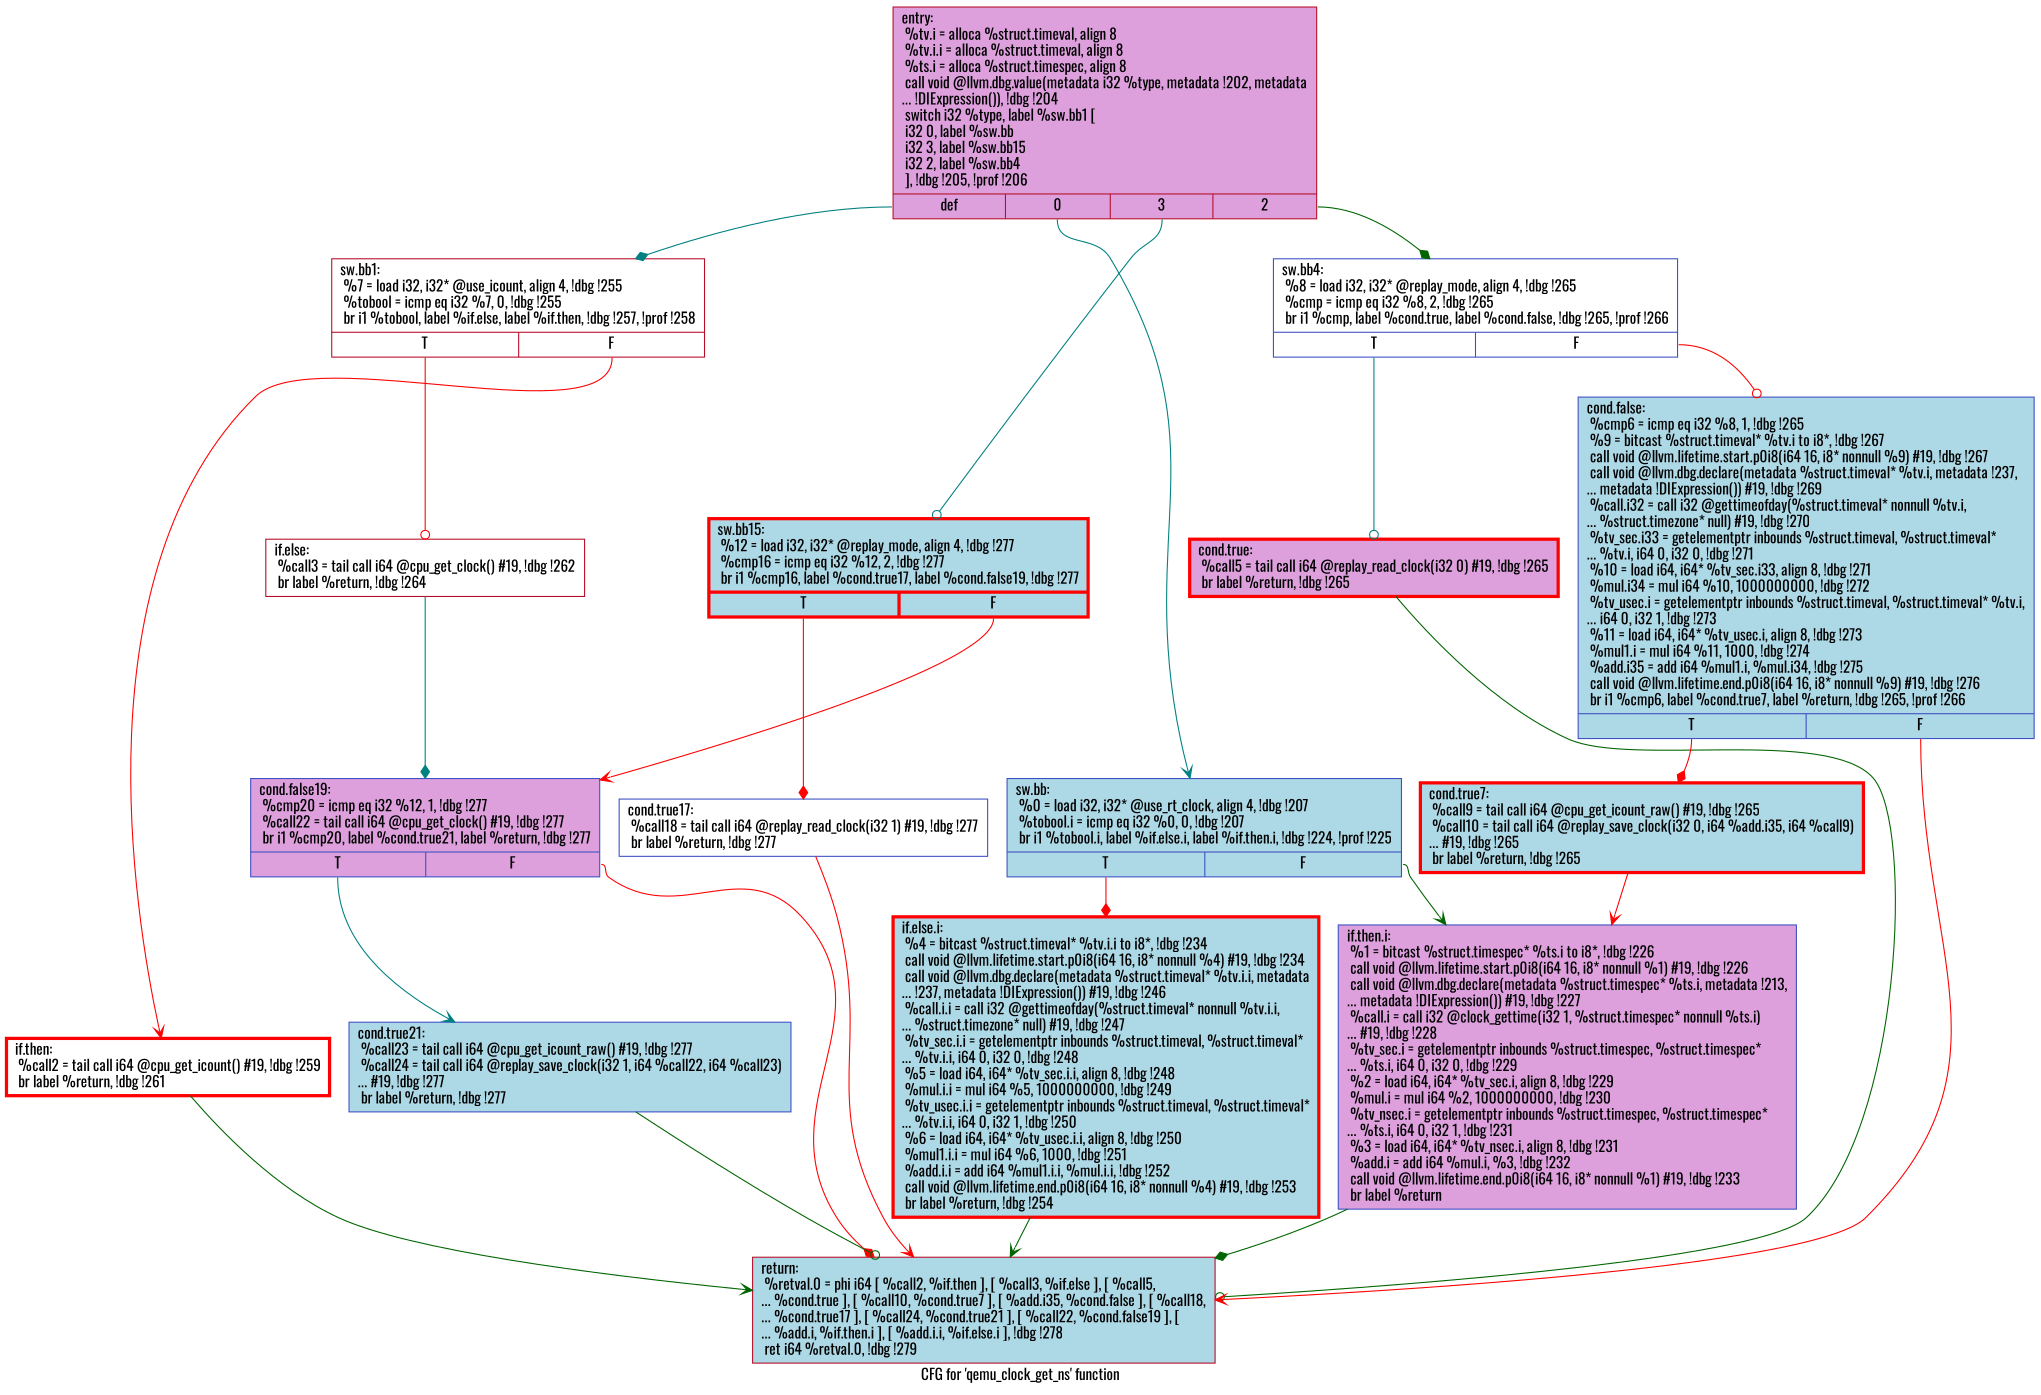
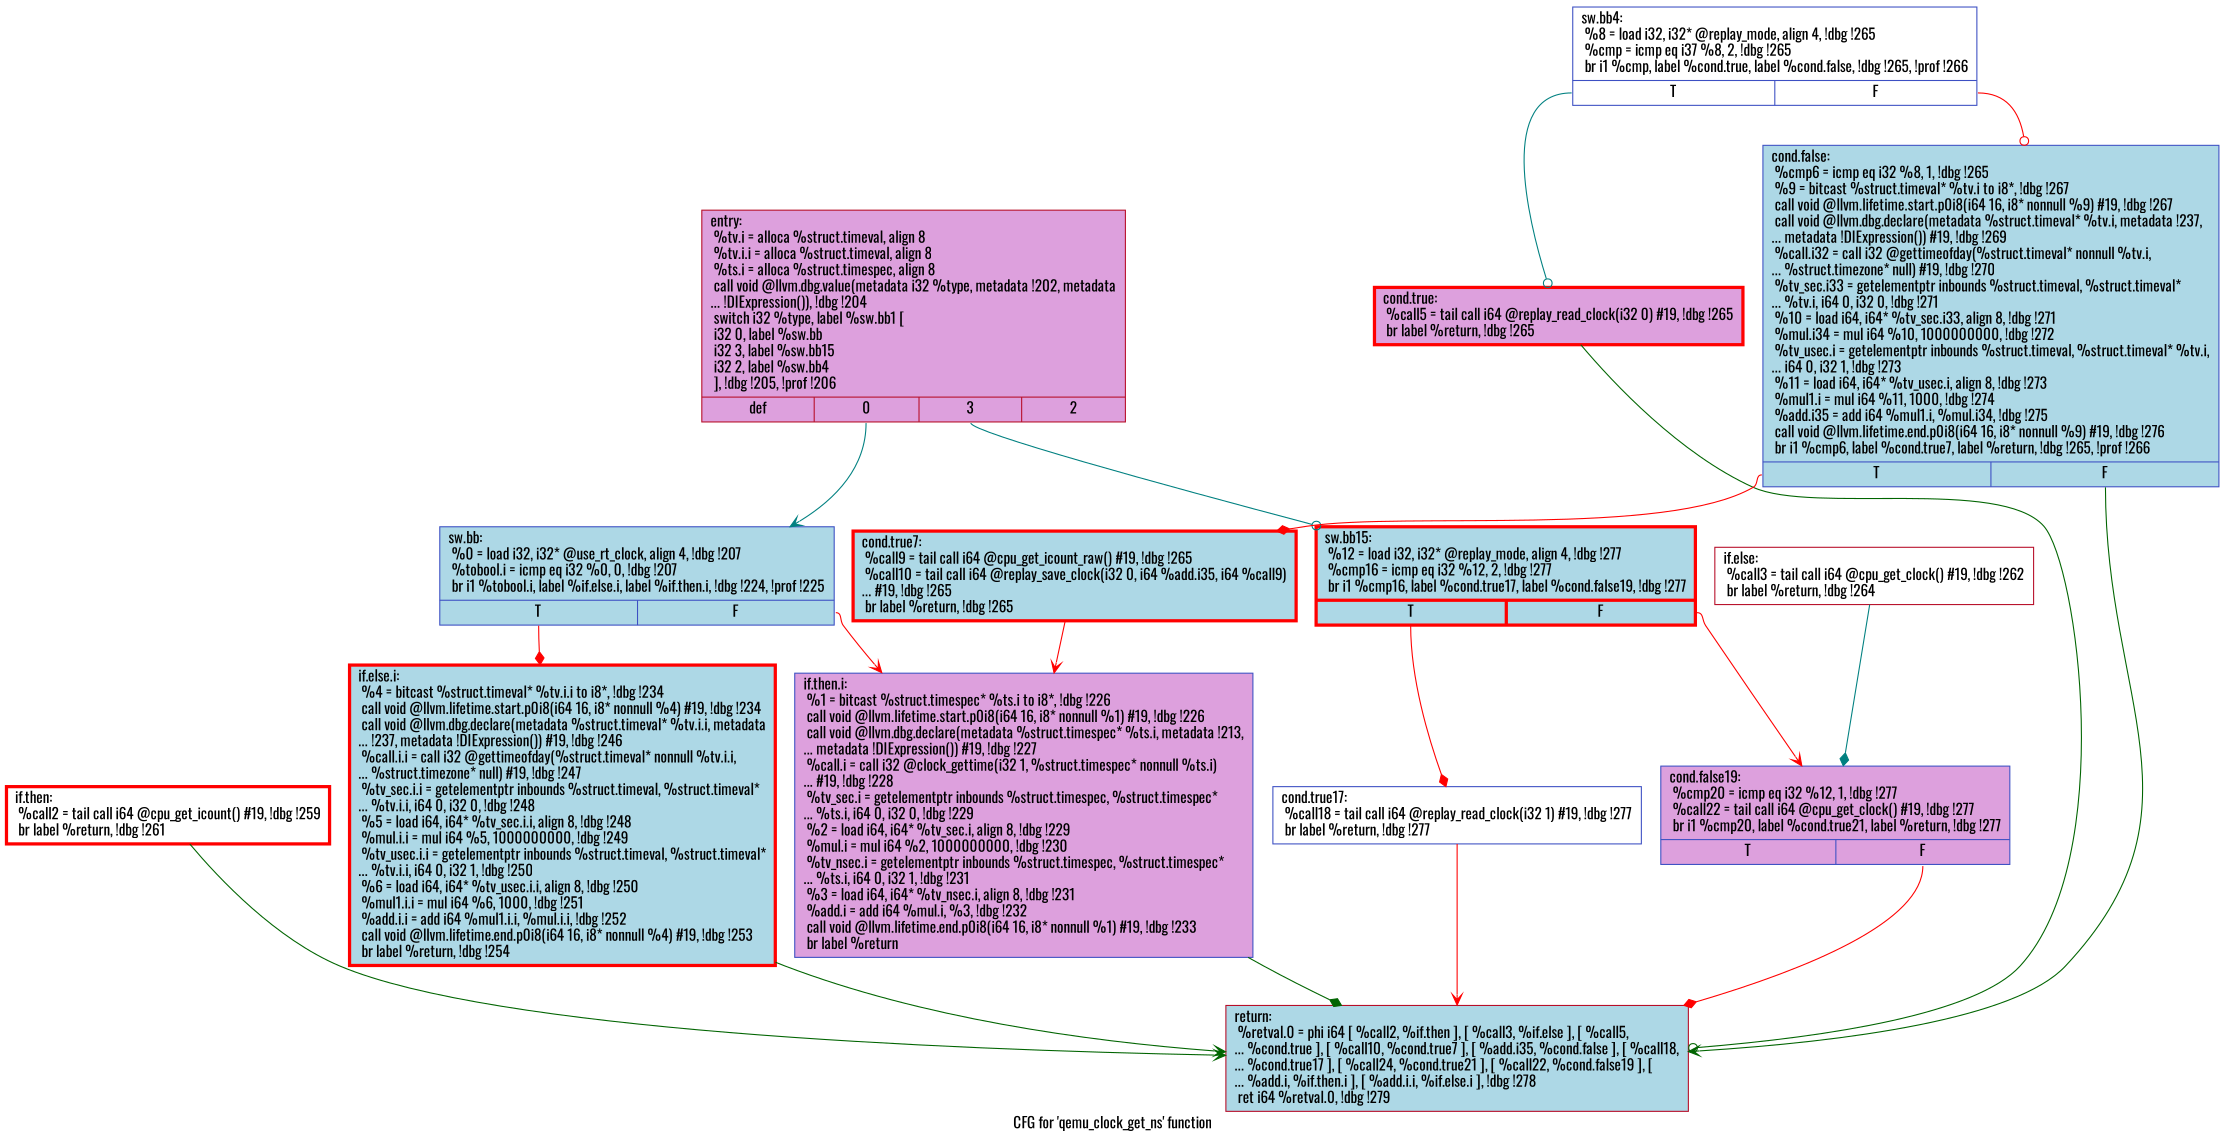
edge "entry:" -> "sw.bb4:": removed
node "sw.bb4:": text "%cmp = icmp eq i32 %8, 2, !dbg !265" -> "%cmp = icmp eq i37 %8, 2, !dbg !265"
node "sw.bb1:": removed
edge "sw.bb:" -> "if.then.i:": color darkgreen -> red
node "cond.true21:": removed
edge "cond.false:" -> "return:": color red -> darkgreen
